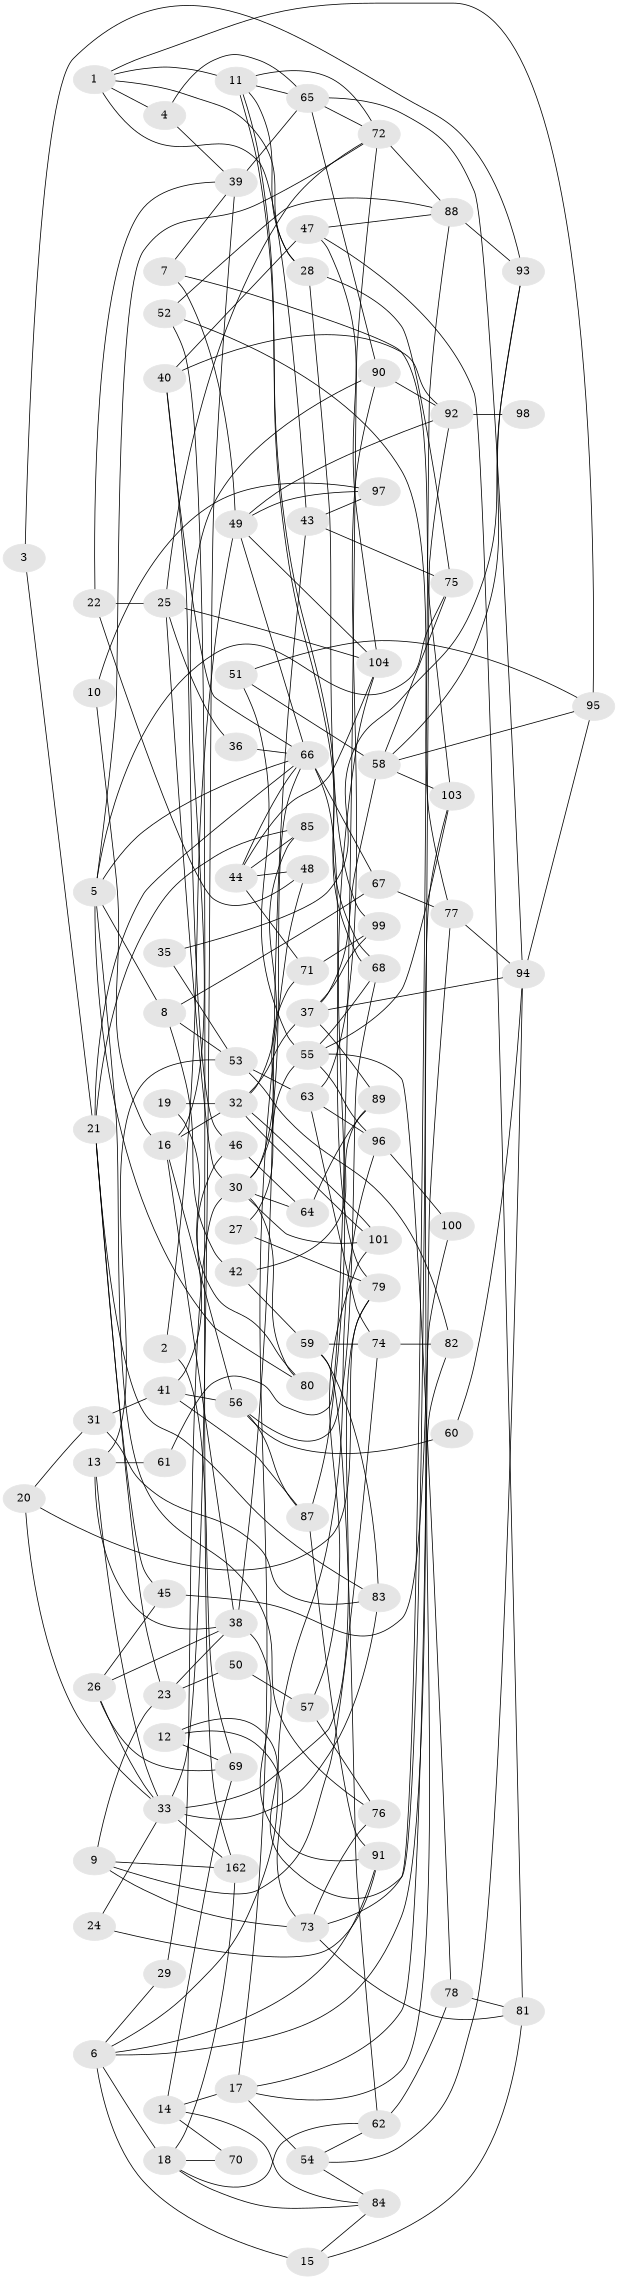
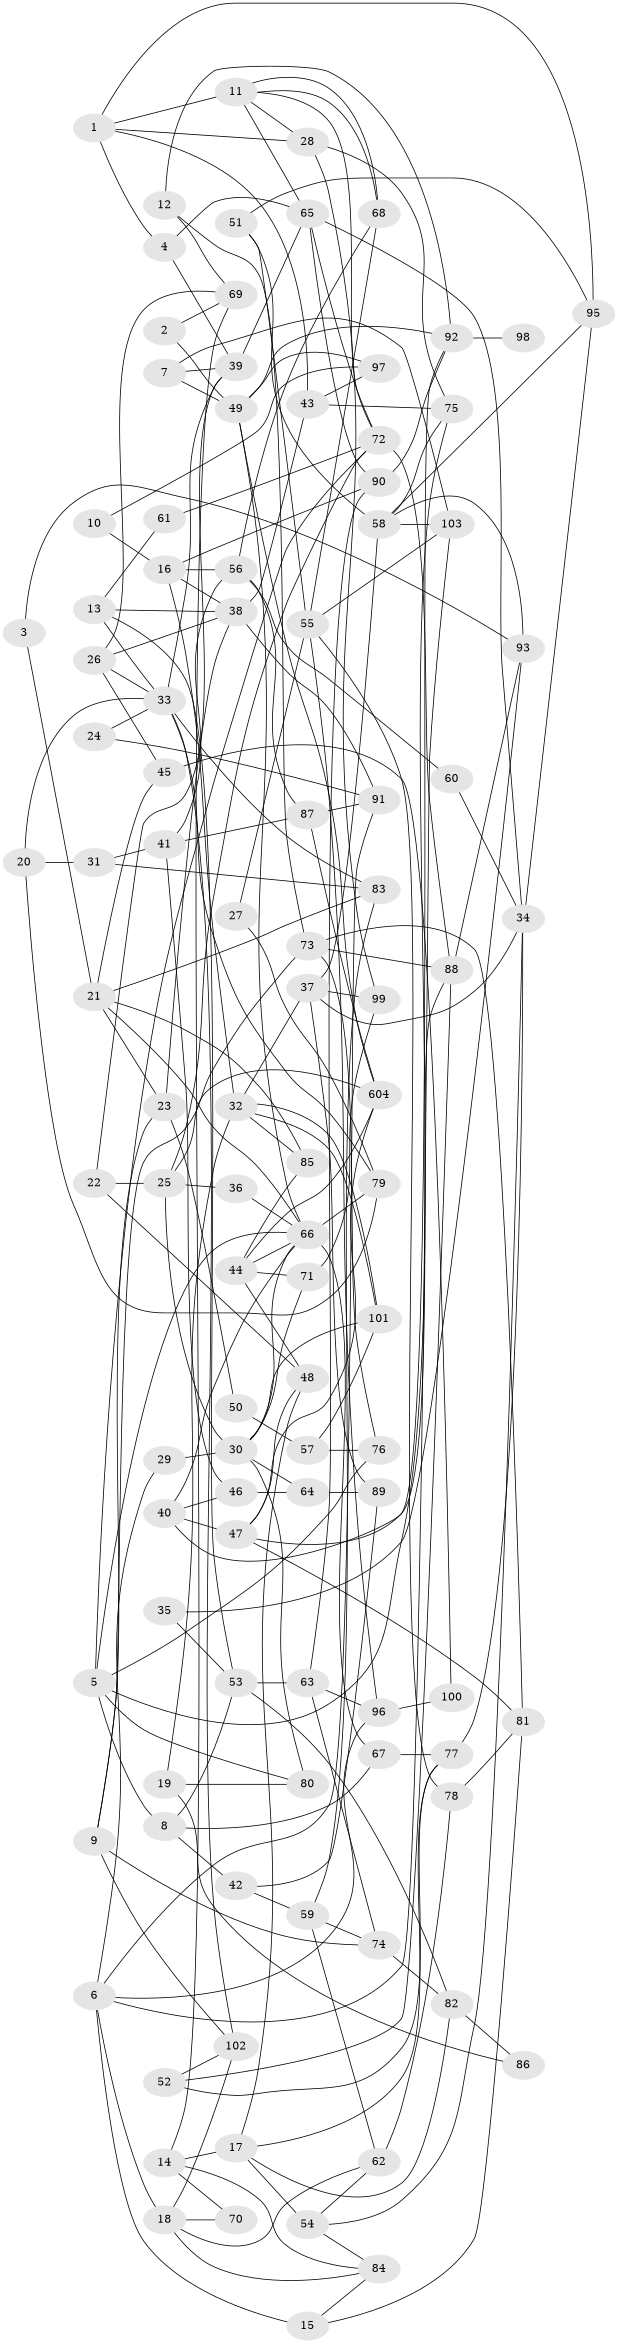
node "104": label "104" -> "604"
node "94": label "94" -> "34"
edge "48" -- "47": added
node "162": label "162" -> "102"
node "86": added
